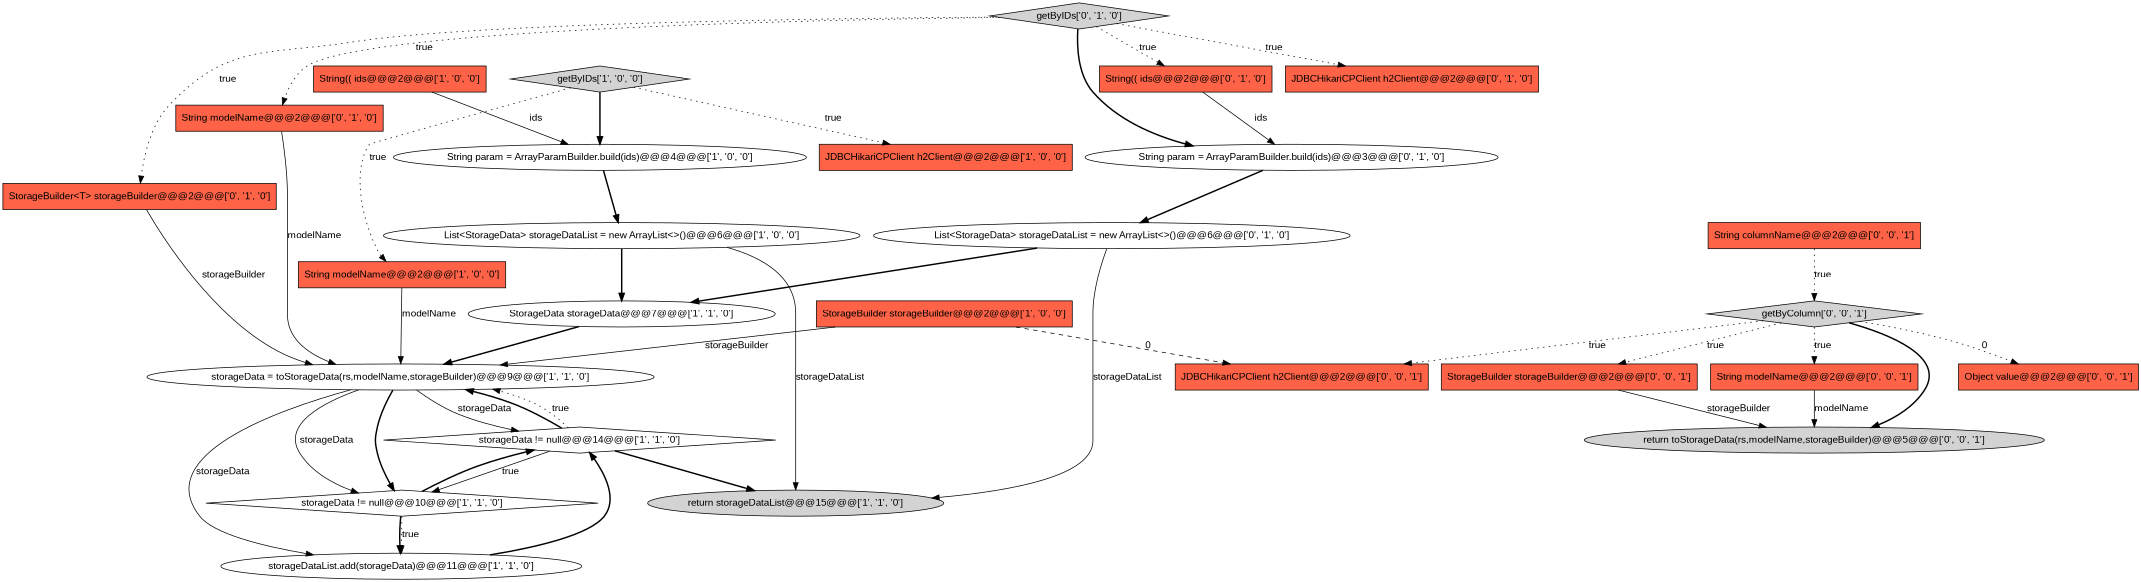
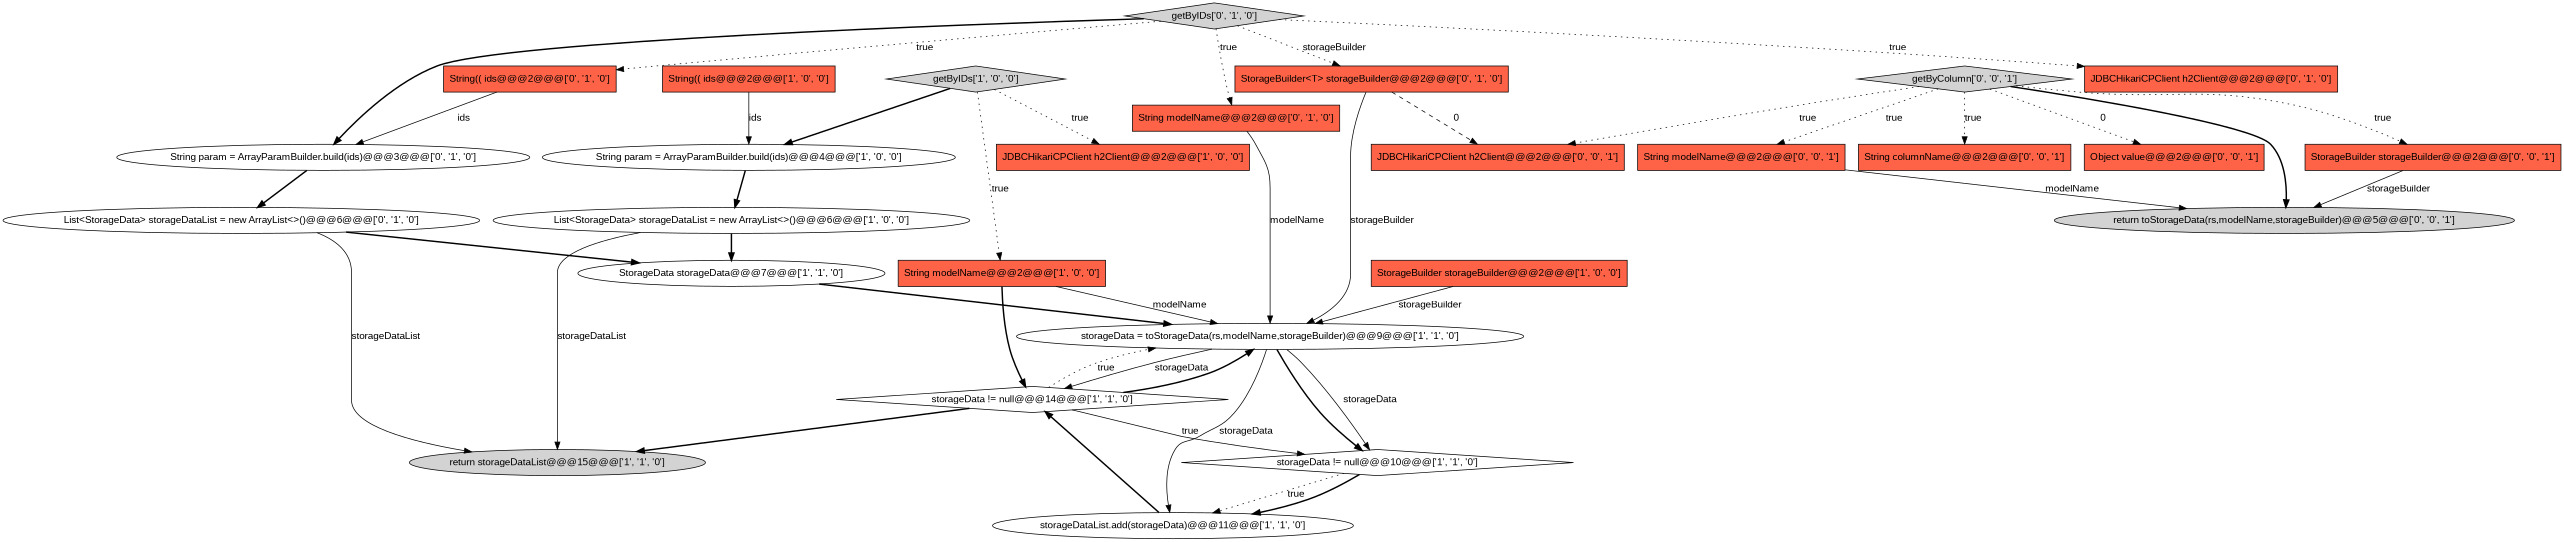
edge "getByIDs['0', '1', '0']" -> "StorageBuilder<T> storageBuilder@@@2@@@['0', '1', '0']": label "true" -> "storageBuilder"
edge "String columnName@@@2@@@['0', '0', '1']" -> "getByColumn['0', '0', '1']": reversed
edge "StorageBuilder storageBuilder@@@2@@@['1', '0', '0']" -> "JDBCHikariCPClient h2Client@@@2@@@['0', '0', '1']": now "StorageBuilder<T> storageBuilder@@@2@@@['0', '1', '0']" -> "JDBCHikariCPClient h2Client@@@2@@@['0', '0', '1']"
edge "storageData != null@@@10@@@['1', '1', '0']" -> "storageData != null@@@14@@@['1', '1', '0']": now "String modelName@@@2@@@['1', '0', '0']" -> "storageData != null@@@14@@@['1', '1', '0']"
